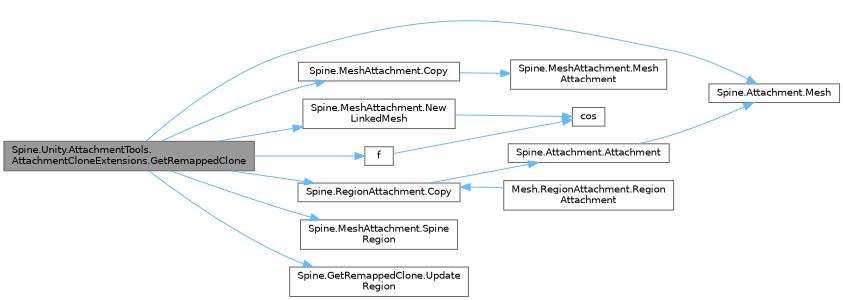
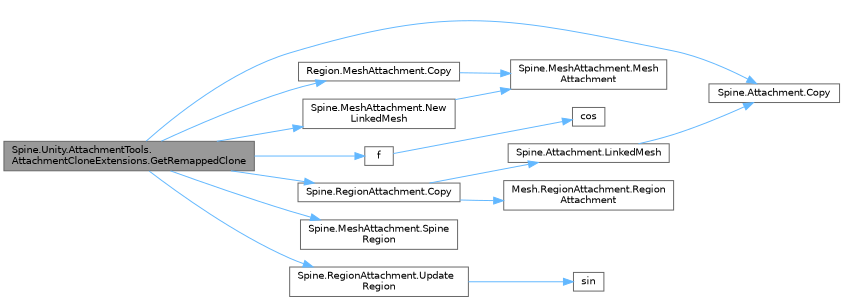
node "Spine.MeshAttachment.Copy": label "Spine.MeshAttachment.Copy" -> "Region.MeshAttachment.Copy"
node "Spine.Attachment.Mesh": label "Spine.Attachment.Mesh" -> "Spine.Attachment.Copy"
edge "Spine.MeshAttachment.New LinkedMesh" -> "cos": now "Spine.MeshAttachment.New LinkedMesh" -> "Spine.MeshAttachment.Mesh Attachment"
node "Spine.Attachment.Attachment": label "Spine.Attachment.Attachment" -> "Spine.Attachment.LinkedMesh"
edge "Mesh.RegionAttachment.Region Attachment" -> "Spine.RegionAttachment.Copy": reversed
node "Spine.GetRemappedClone.Update Region": label "Spine.GetRemappedClone.Update Region" -> "Spine.RegionAttachment.Update Region"
node "sin": added
